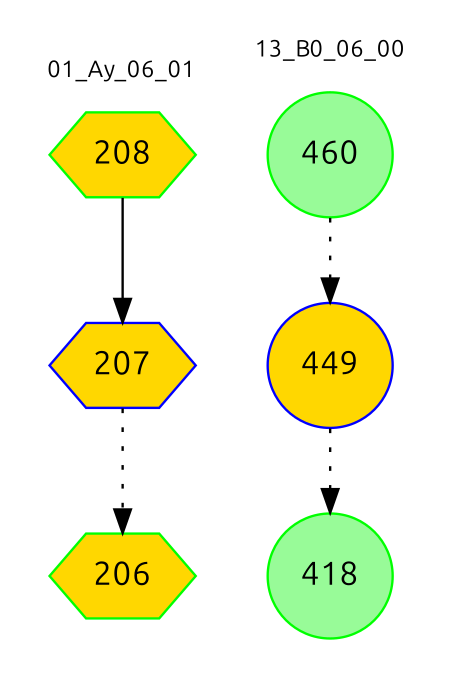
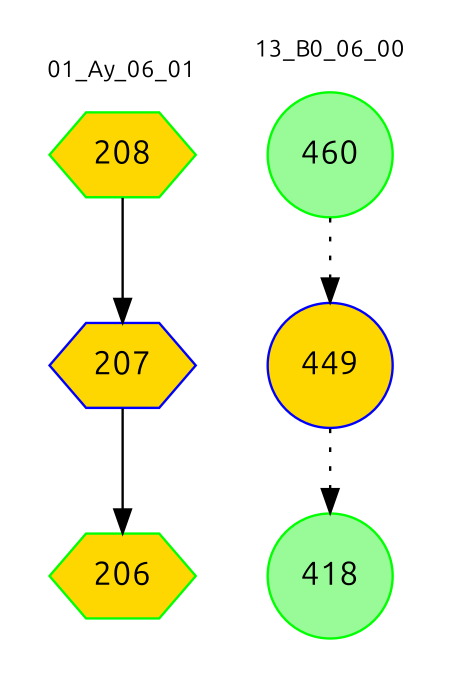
edge "207" -> "206": style dotted -> solid
